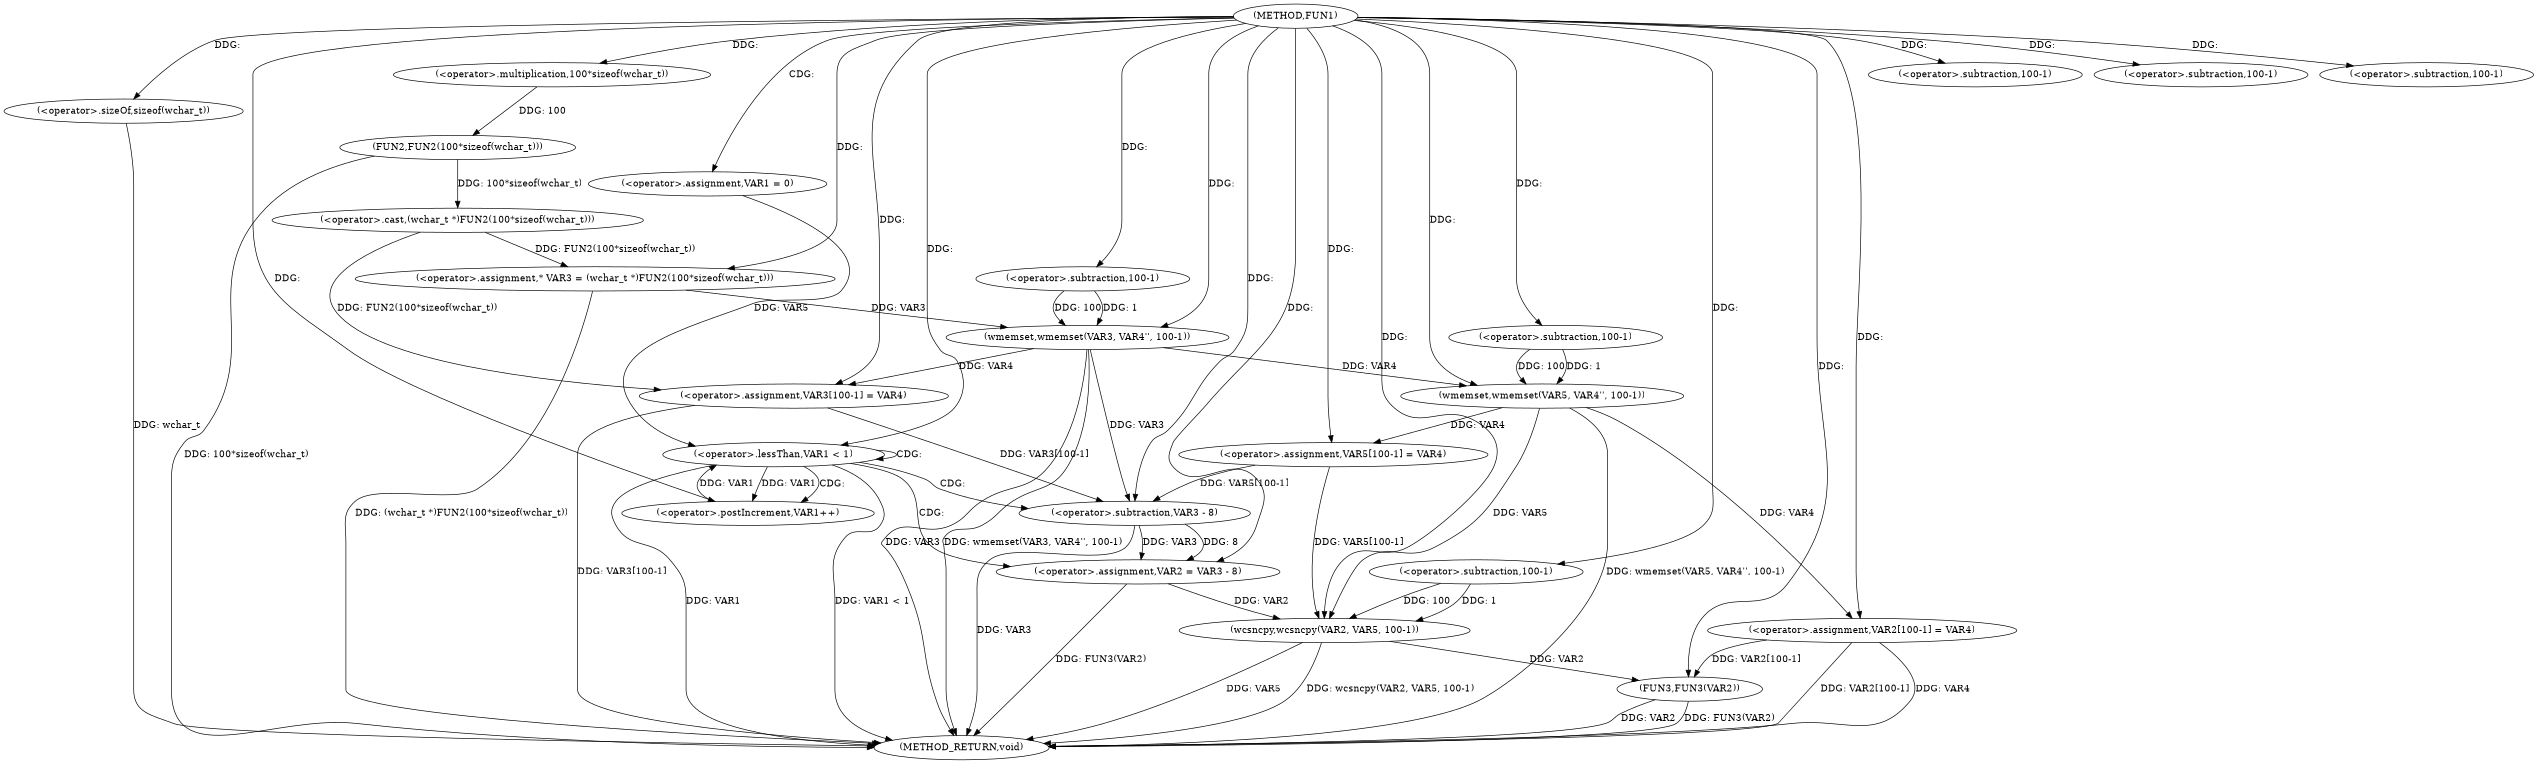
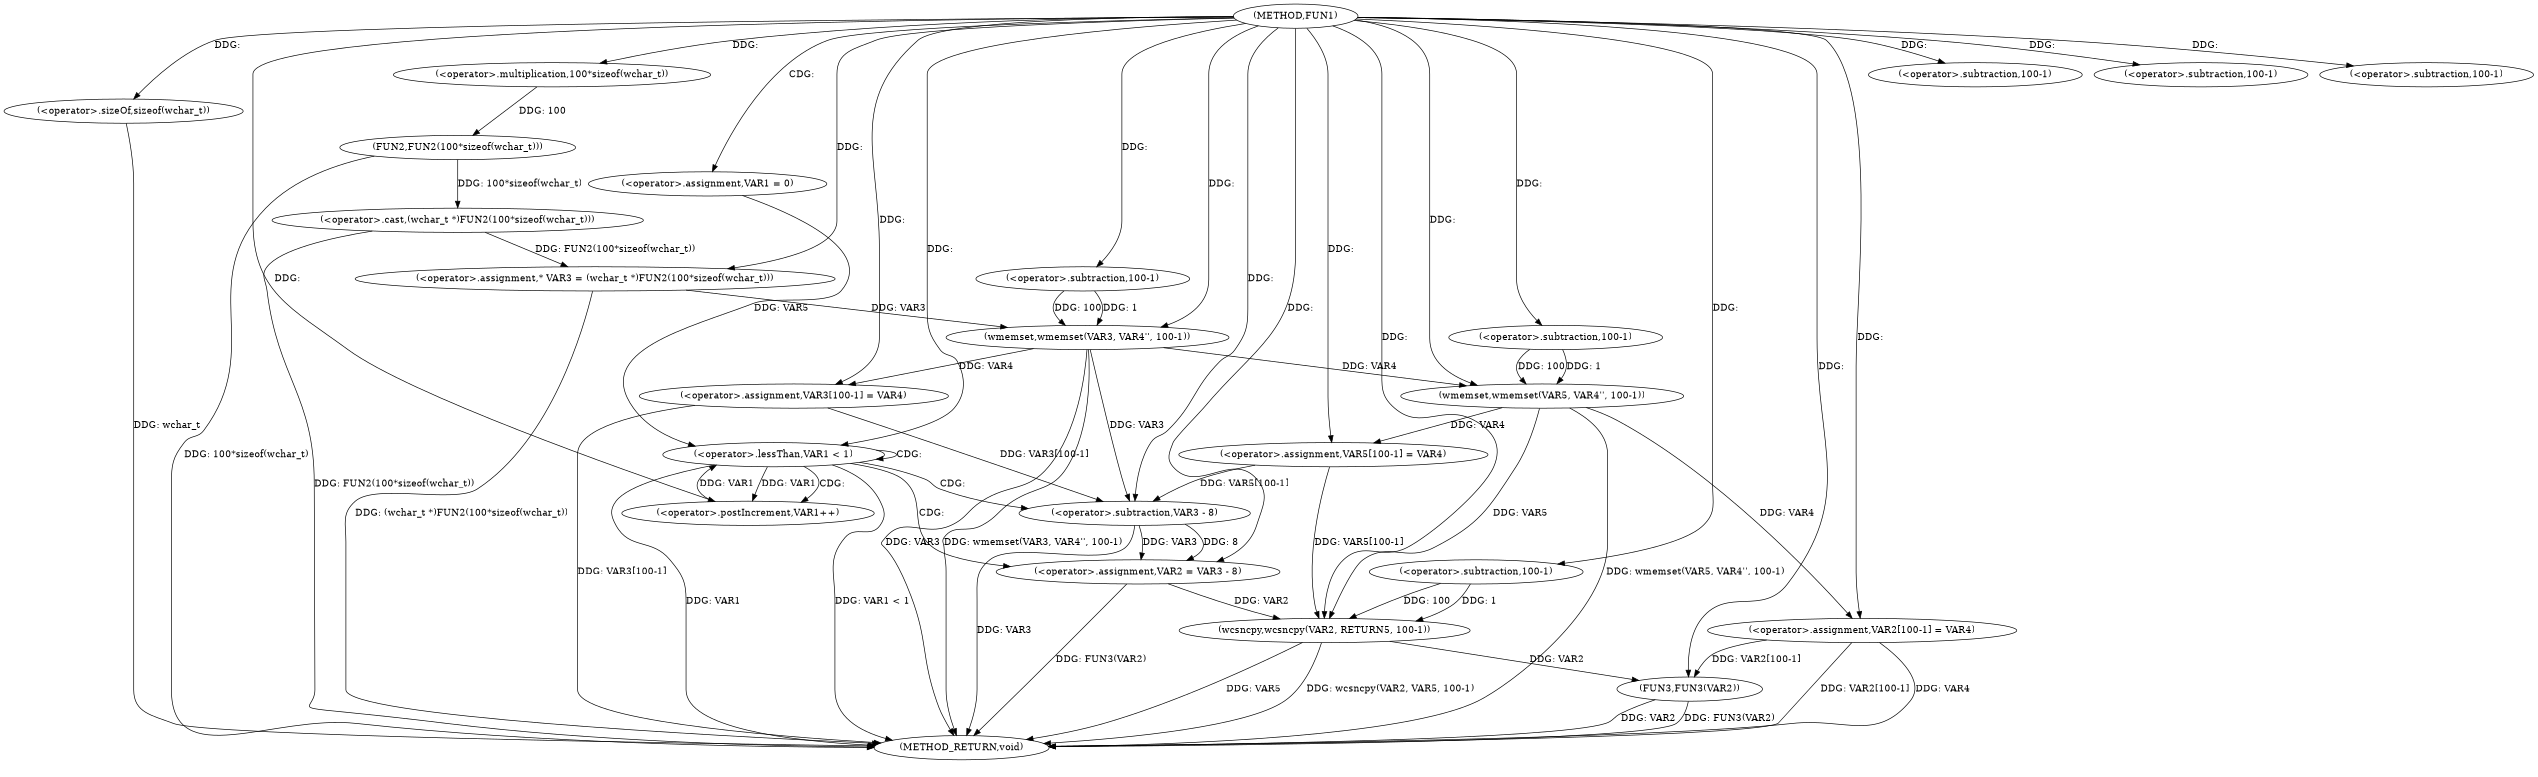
edge "(<operator>.cast,(wchar_t *)FUN2(100*sizeof(wchar_t)))" -> "(<operator>.assignment,VAR3[100-1] = VAR4)": now "(<operator>.cast,(wchar_t *)FUN2(100*sizeof(wchar_t)))" -> "(METHOD_RETURN,void)"
node "(wcsncpy,wcsncpy(VAR2, VAR5, 100-1))": label "(wcsncpy,wcsncpy(VAR2, VAR5, 100-1))" -> "(wcsncpy,wcsncpy(VAR2, RETURN5, 100-1))"
